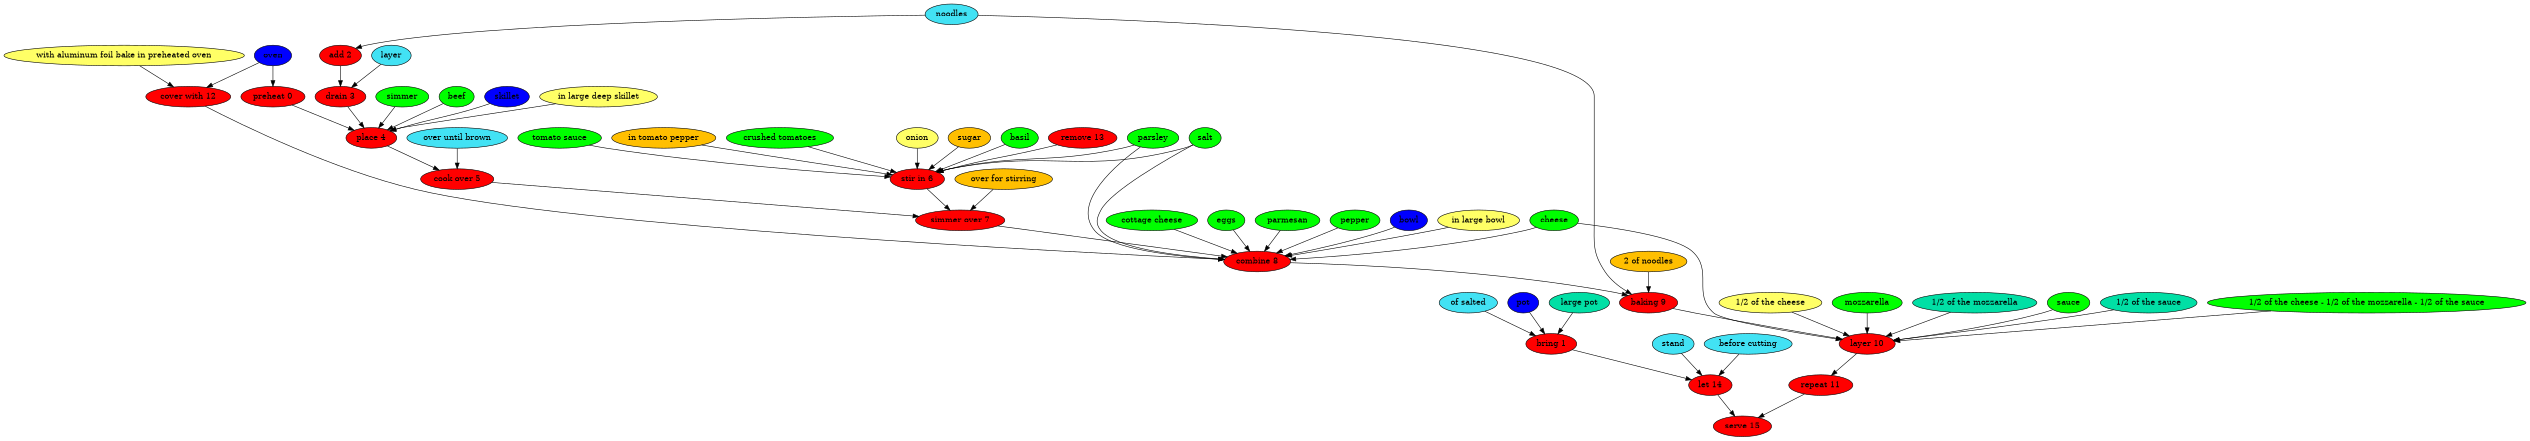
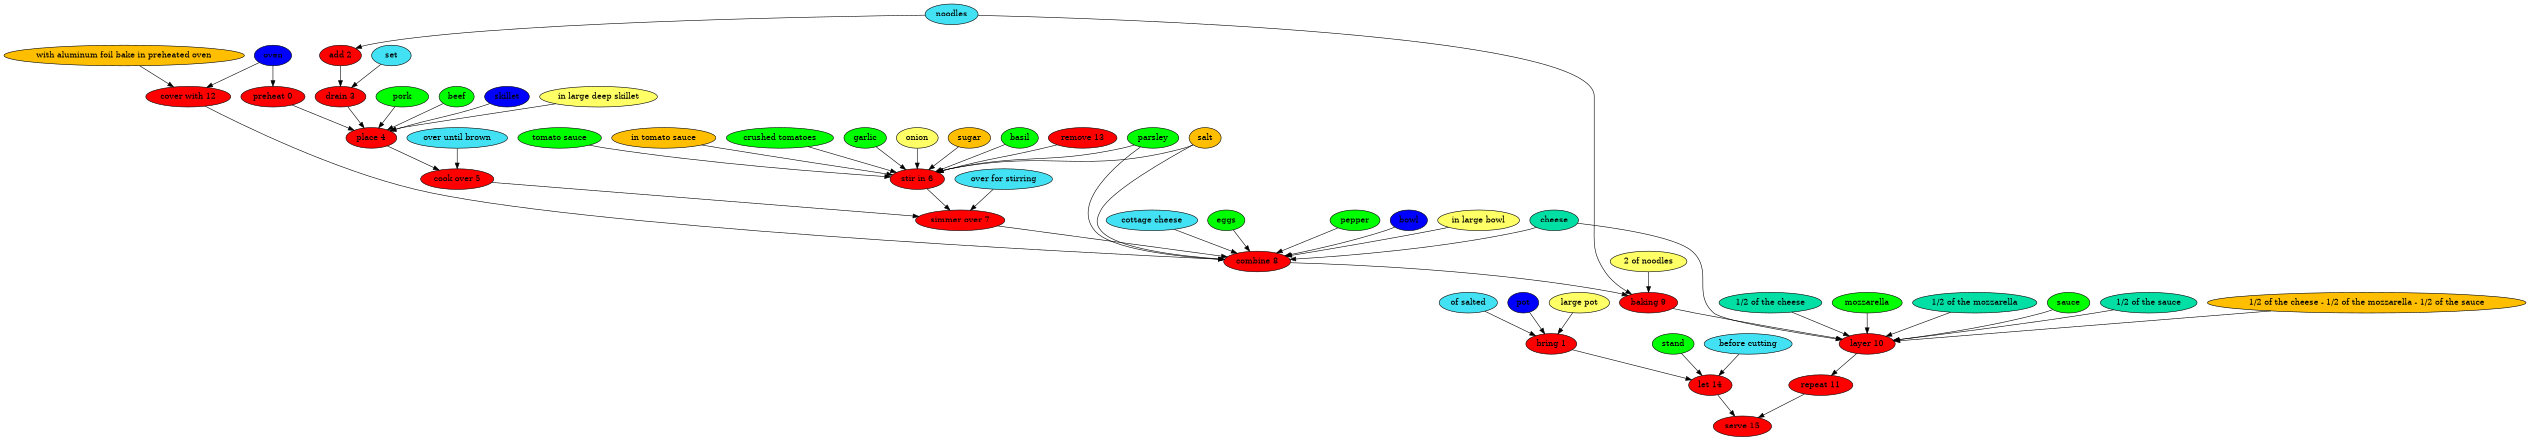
node "with aluminum foil bake in preheated oven": fillcolor #ffff66 -> #ffbf00
node "layer": label "layer" -> "set"
node "simmer": label "simmer" -> "pork"
node "in tomato pepper": label "in tomato pepper" -> "in tomato sauce"
node "garlic": added
node "salt": fillcolor green -> #ffbf00
node "over for stirring": fillcolor #ffbf00 -> #42e2f4
node "cottage cheese": fillcolor green -> #42e2f4
node "parmesan": removed
node "cheese": fillcolor green -> #01dfa5
node "2 of noodles": fillcolor #ffbf00 -> #ffff66
node "large pot": fillcolor #01dfa5 -> #ffff66
node "1/2 of the cheese": fillcolor #ffff66 -> #01dfa5
node "1/2 of the cheese - 1/2 of the mozzarella - 1/2 of the sauce": fillcolor green -> #ffbf00
node "stand": fillcolor #42e2f4 -> green
